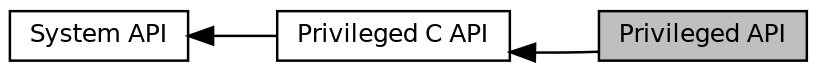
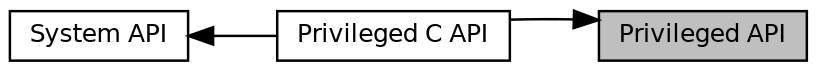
edge "Privileged API" -> "Privileged C API": reversed
